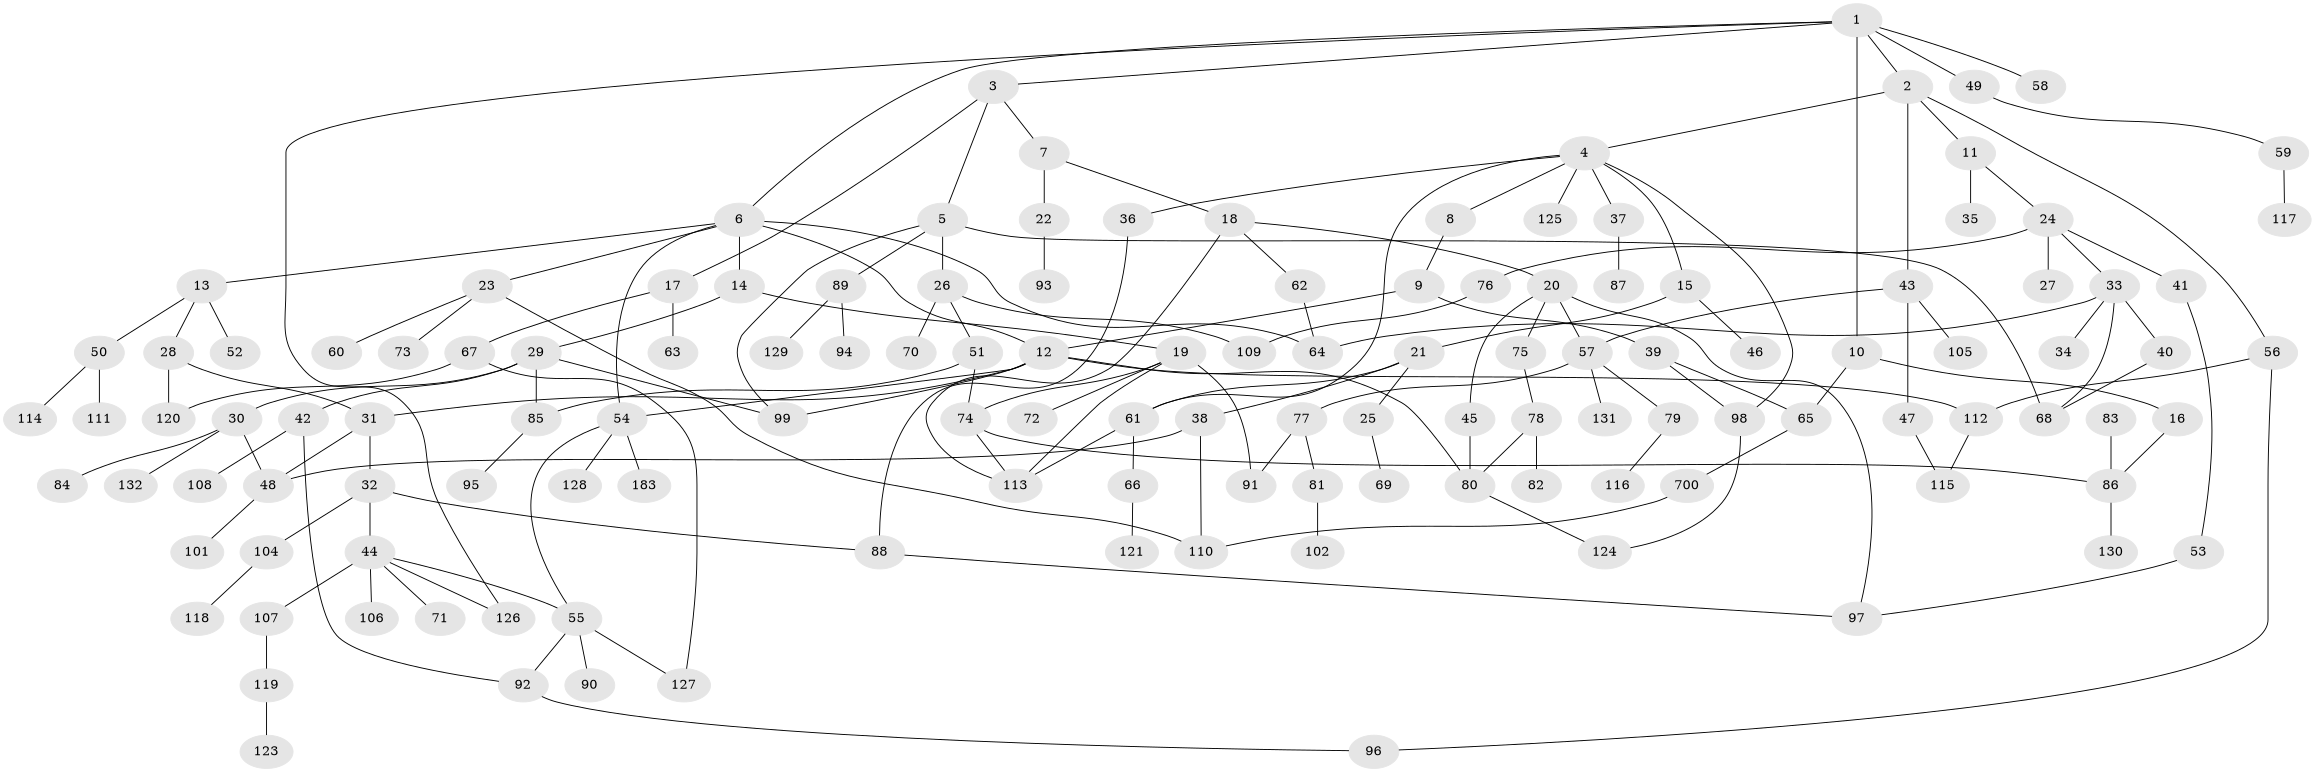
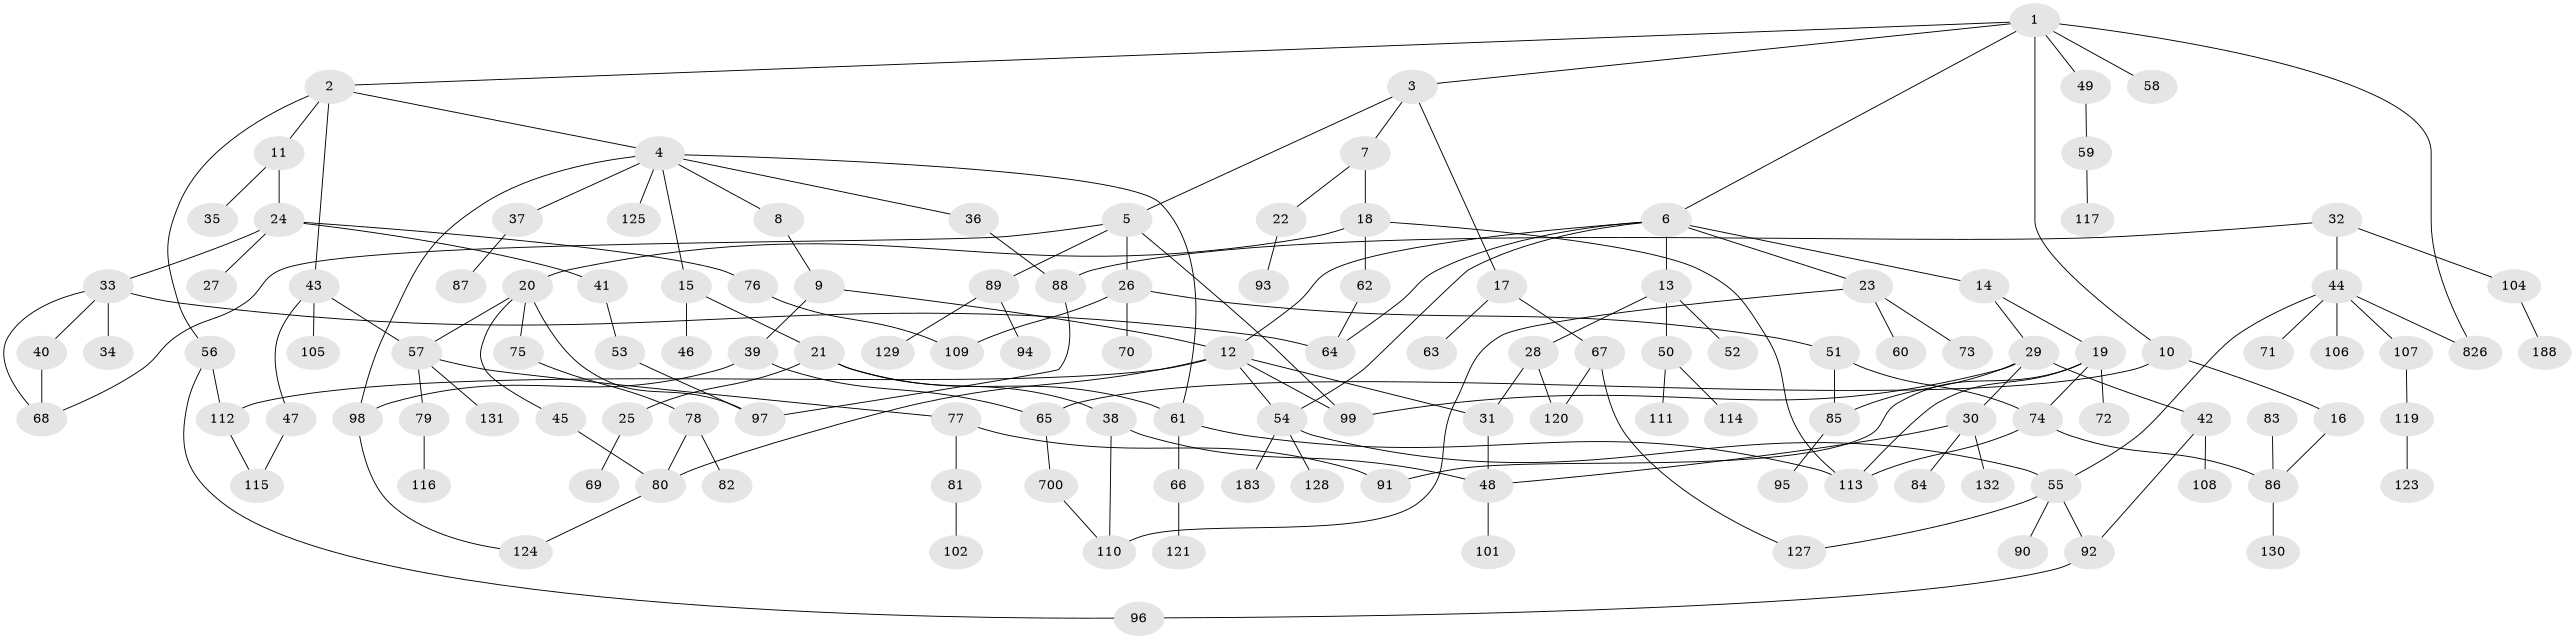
edge "31" -- "32": removed
node "118": label "118" -> "188"
node "126": label "126" -> "826"
